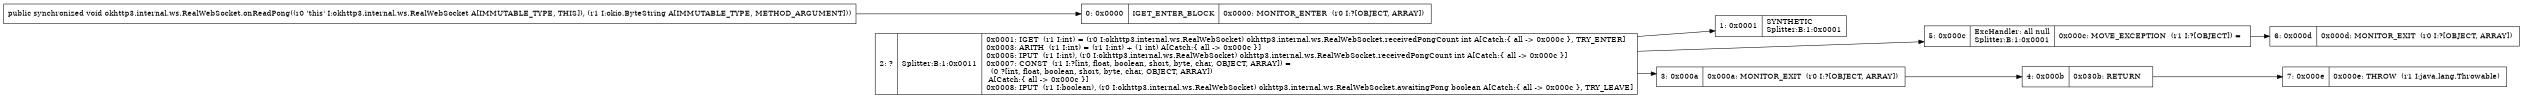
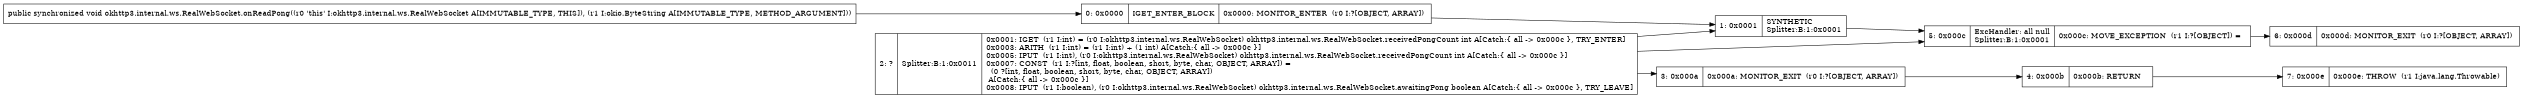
edge "0: 0x0000" -> "1: 0x0001": added
edge "1: 0x0001" -> "5: 0x000c": added
node "4: 0x000b": text "0x030b: RETURN" -> "0x000b: RETURN"
